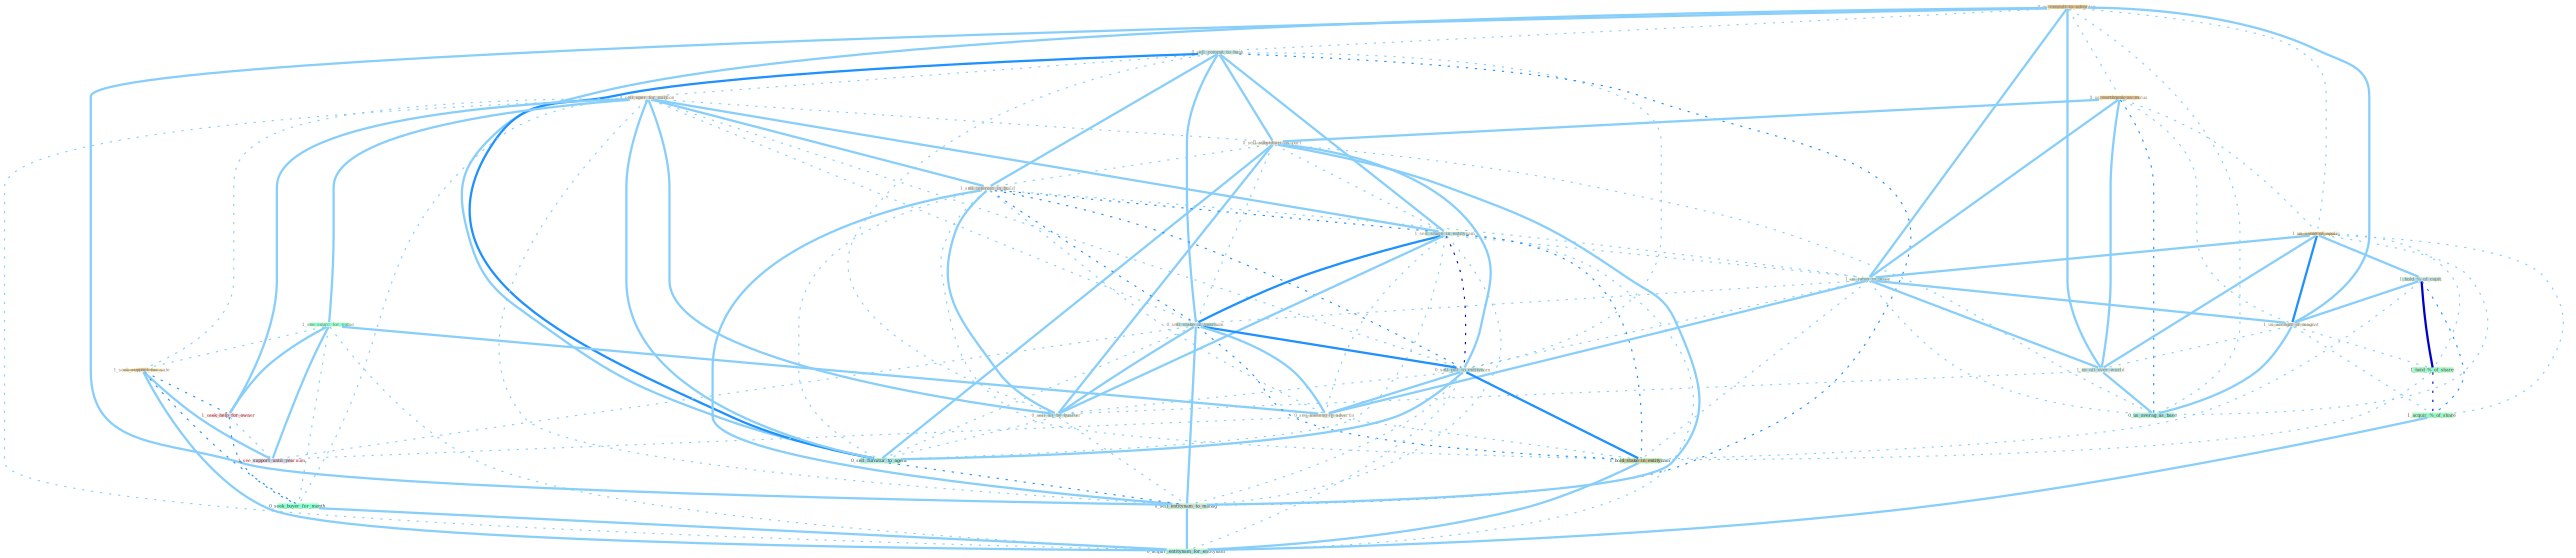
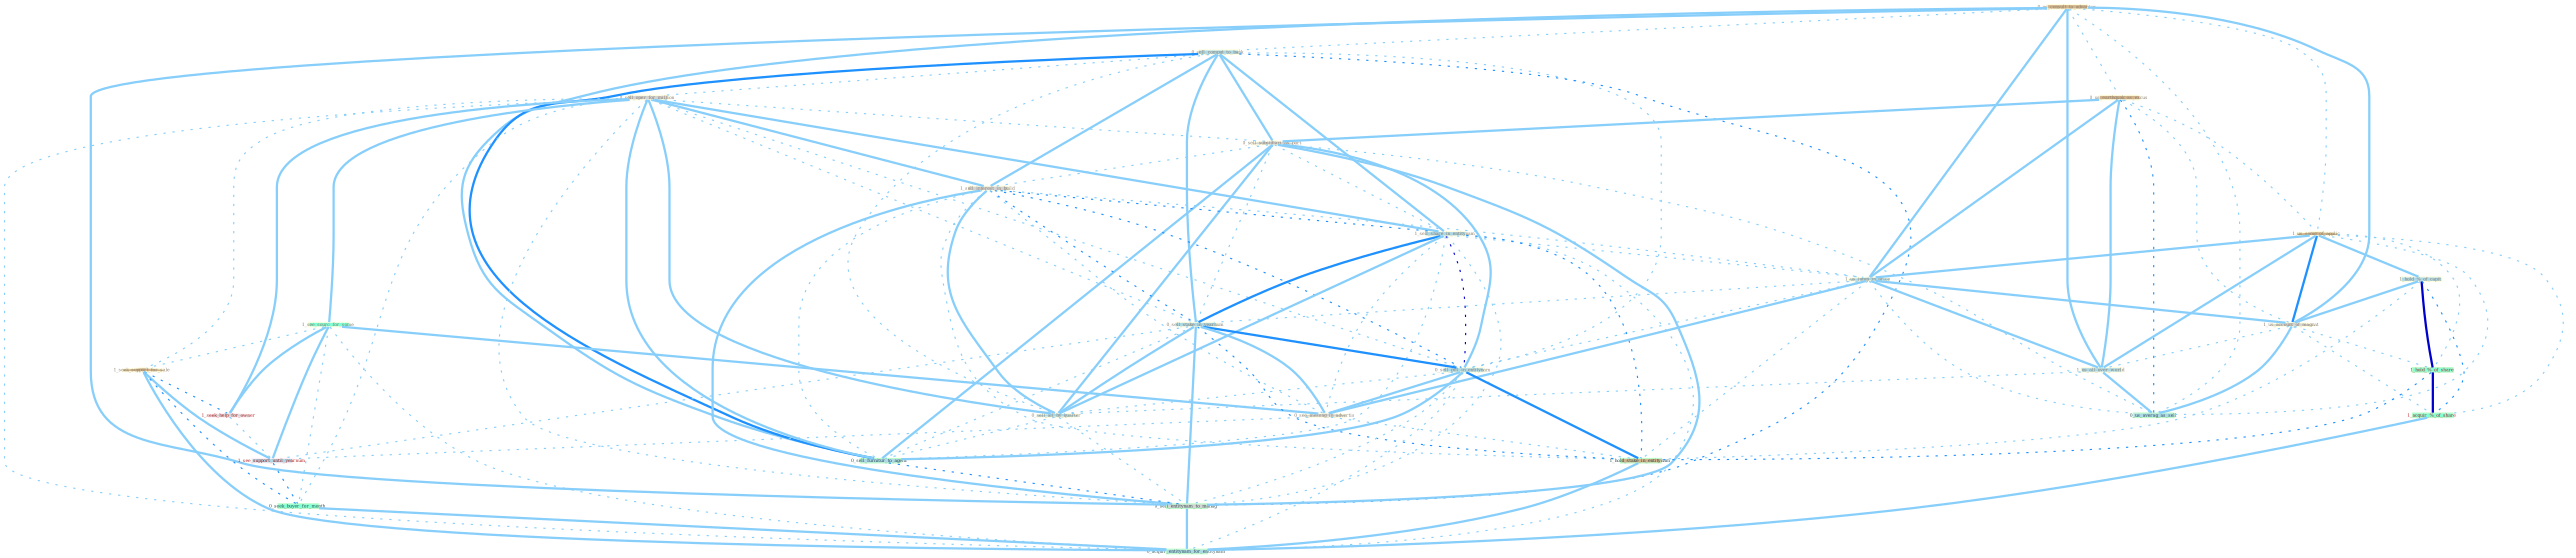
edge "1_hold_%_of_share" -- "1_acquir_%_of_share": style dotted -> bold
node "0_us_averag_as_base": label "0_us_averag_as_base" -> "0_us_averag_as_sell"
edge "1_hold_%_of_share" -- "1_hold_stake_in_entitynam": color #87cefa -> #1e90ff
edge "1_seek_help_for_owner" -- "0_seek_buyer_for_month": now "1_see_support_until_yearnum" -- "0_seek_buyer_for_month"
